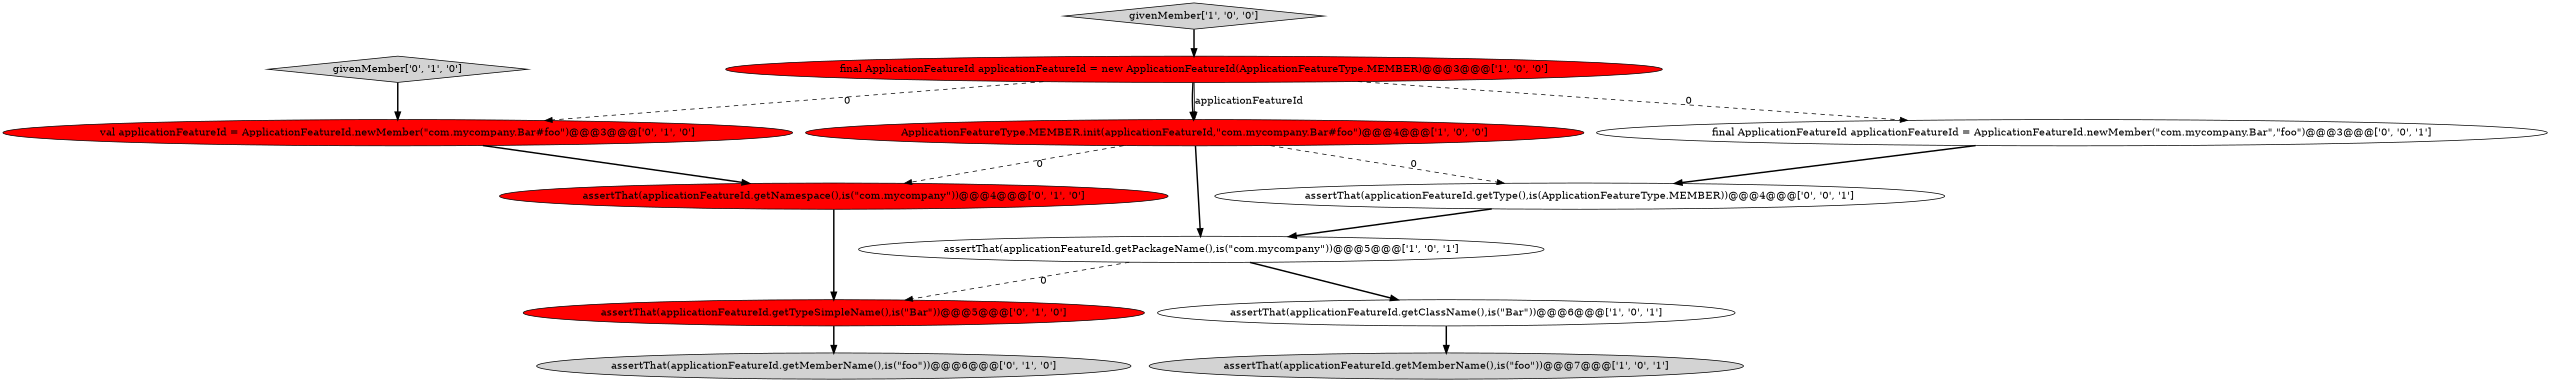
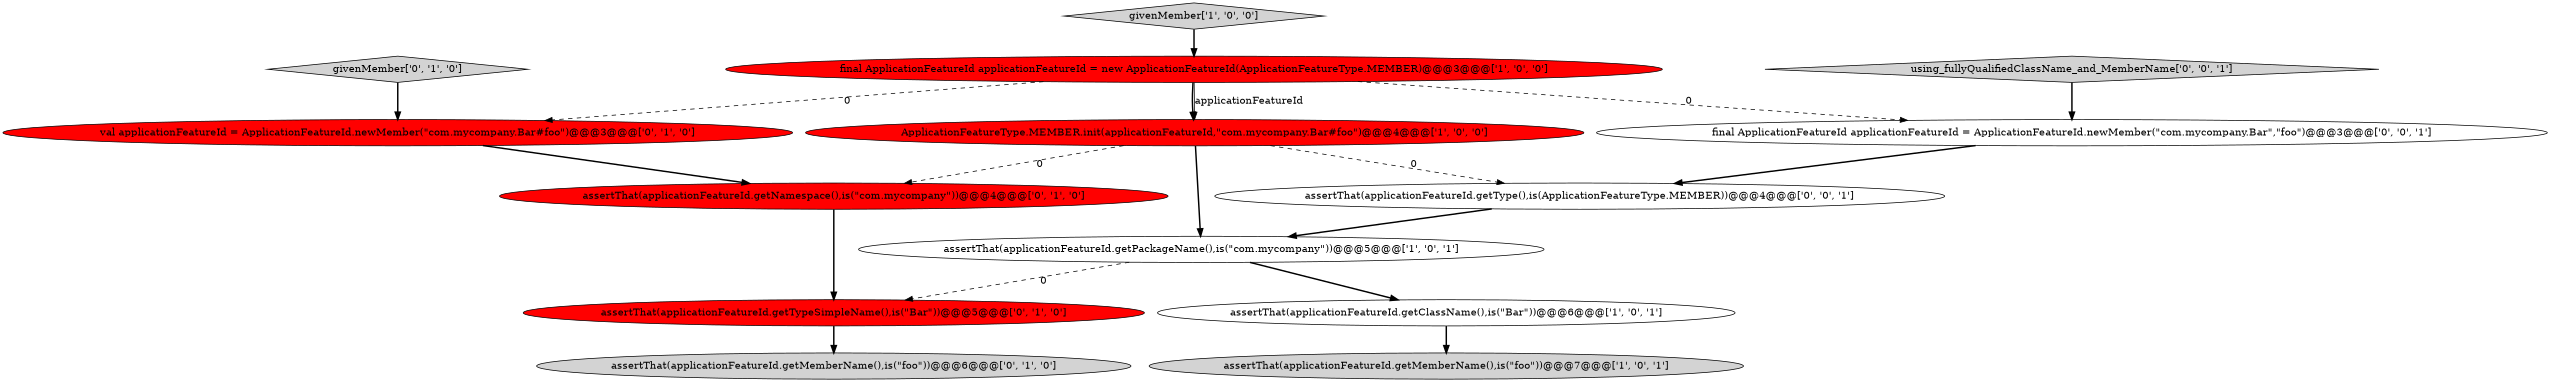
node "using_fullyQualifiedClassName_and_MemberName['0', '0', '1']": added
